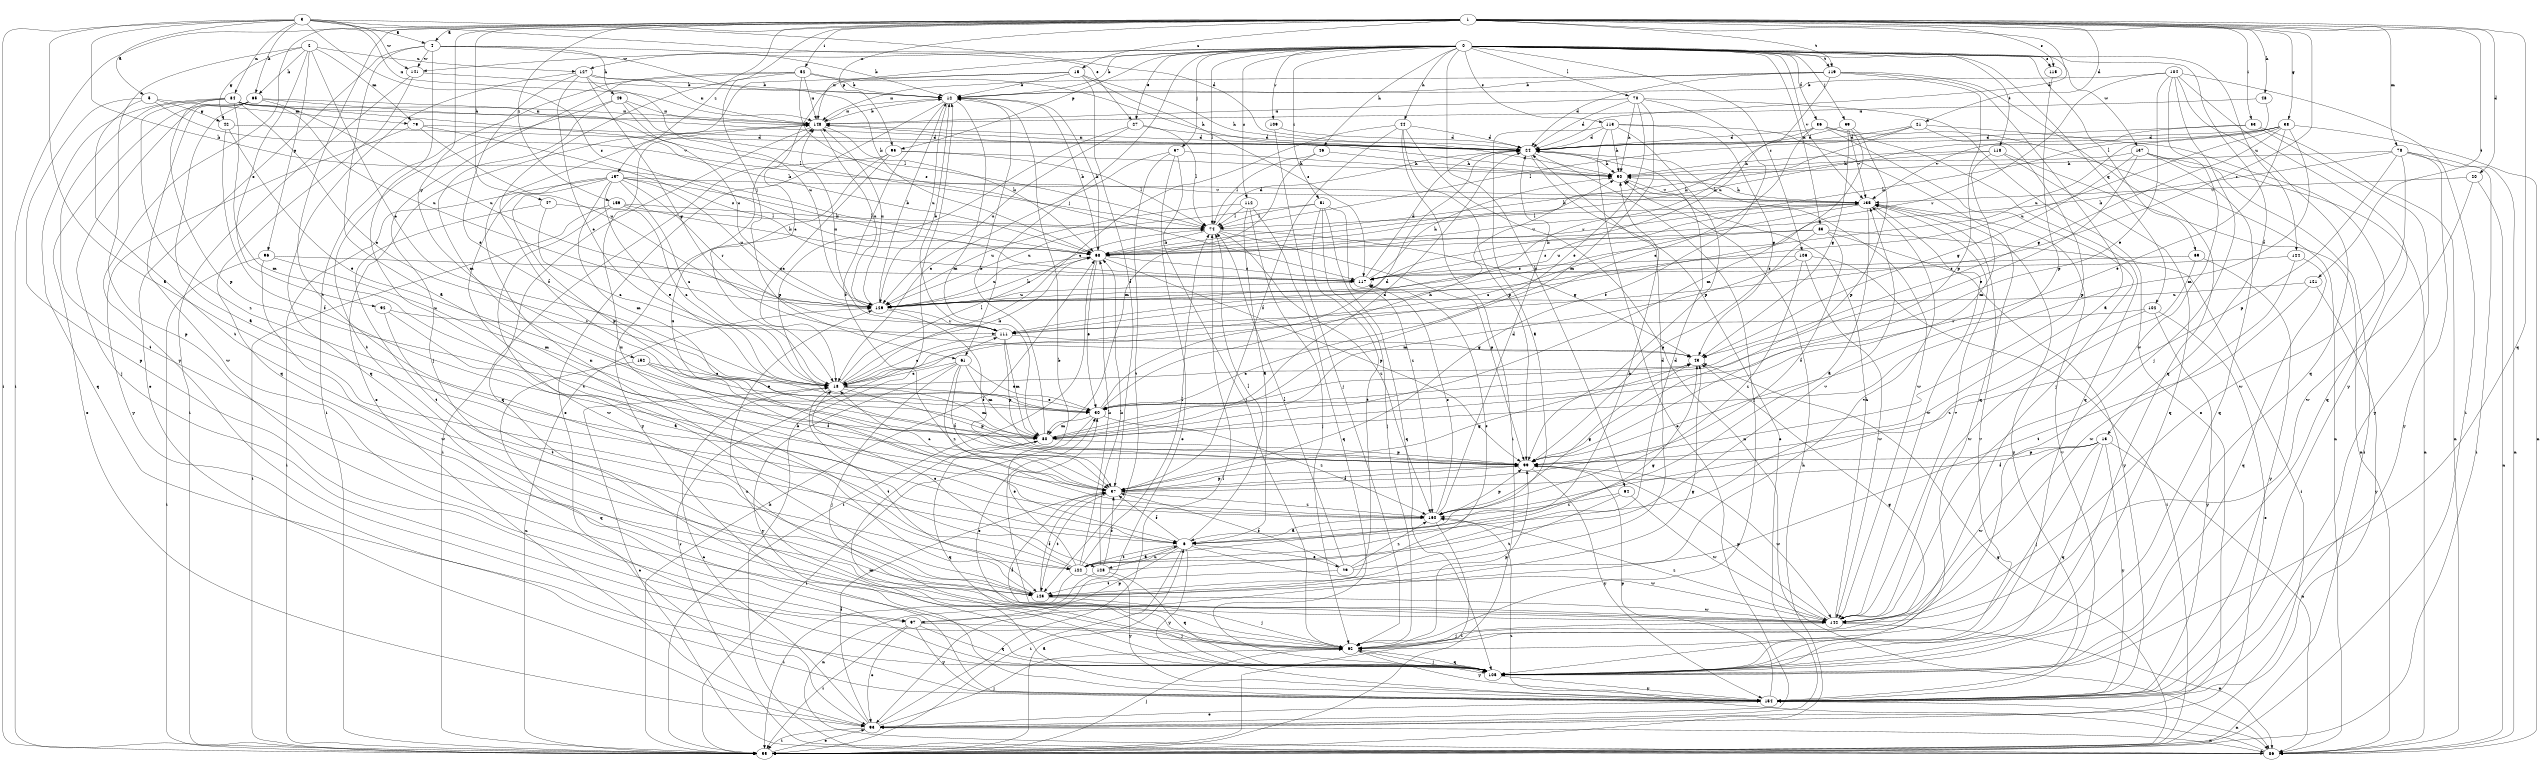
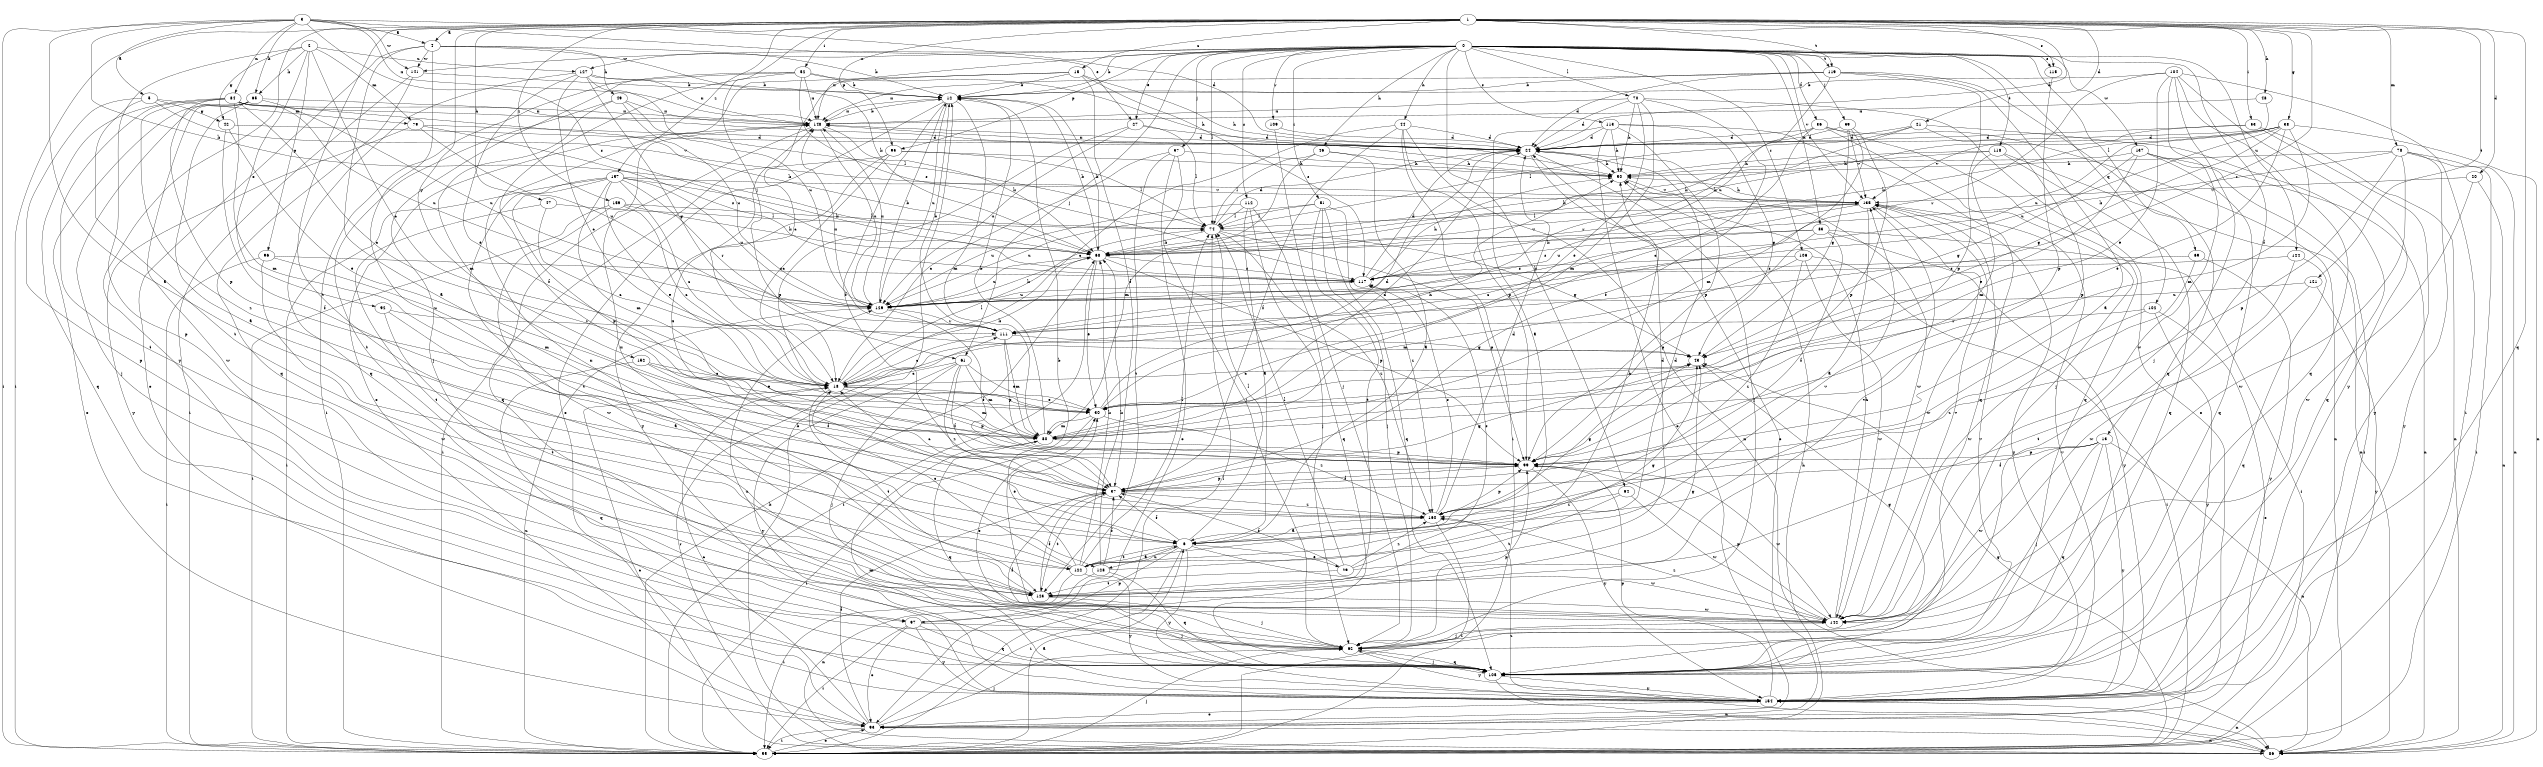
edge "65" -> "74": removed, label "l"
edge "46" -> "6": added, label "a"
edge "142" -> "86": now "105" -> "86"
